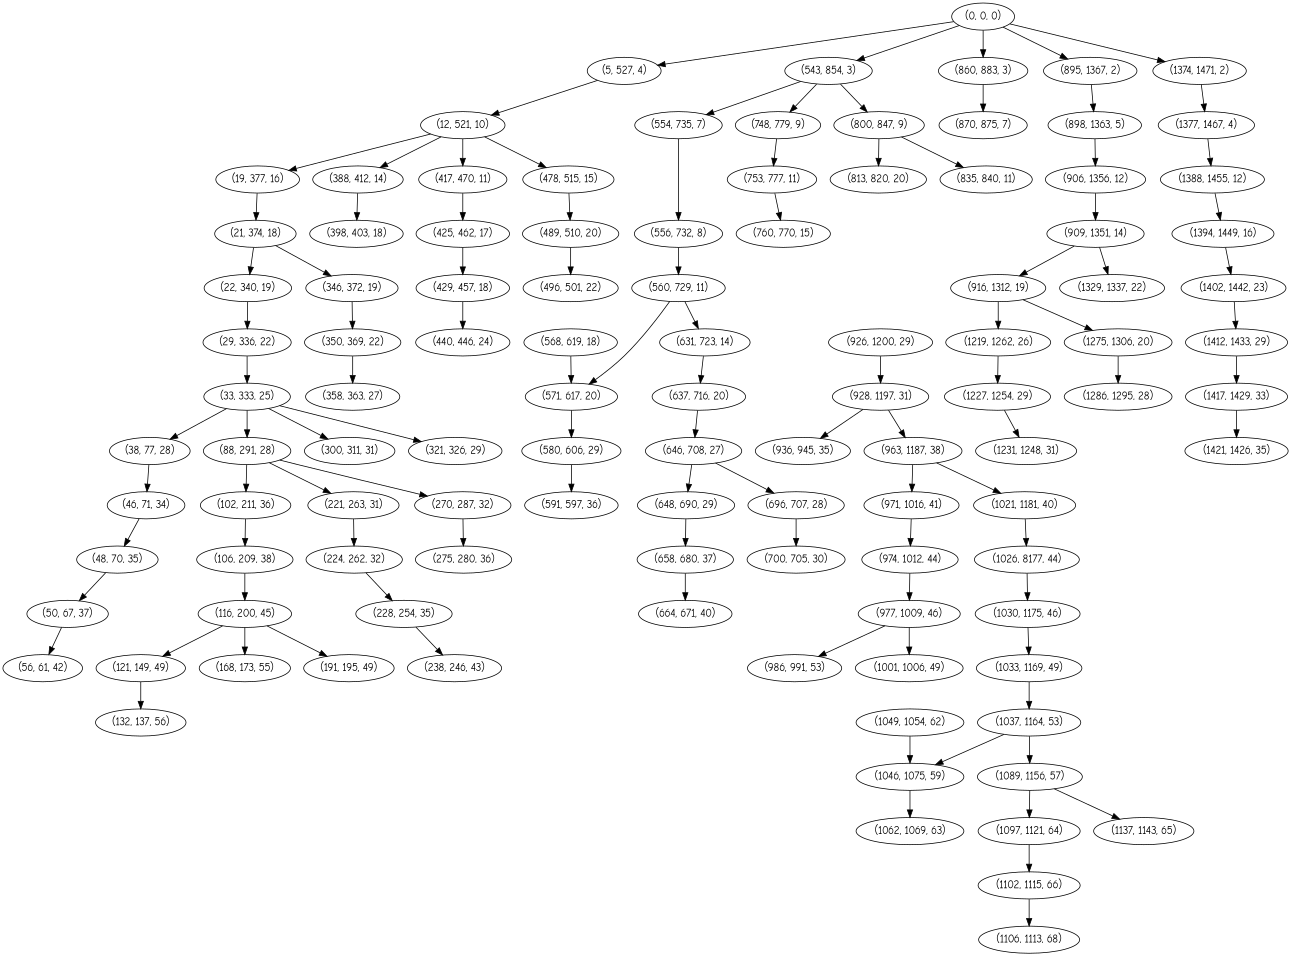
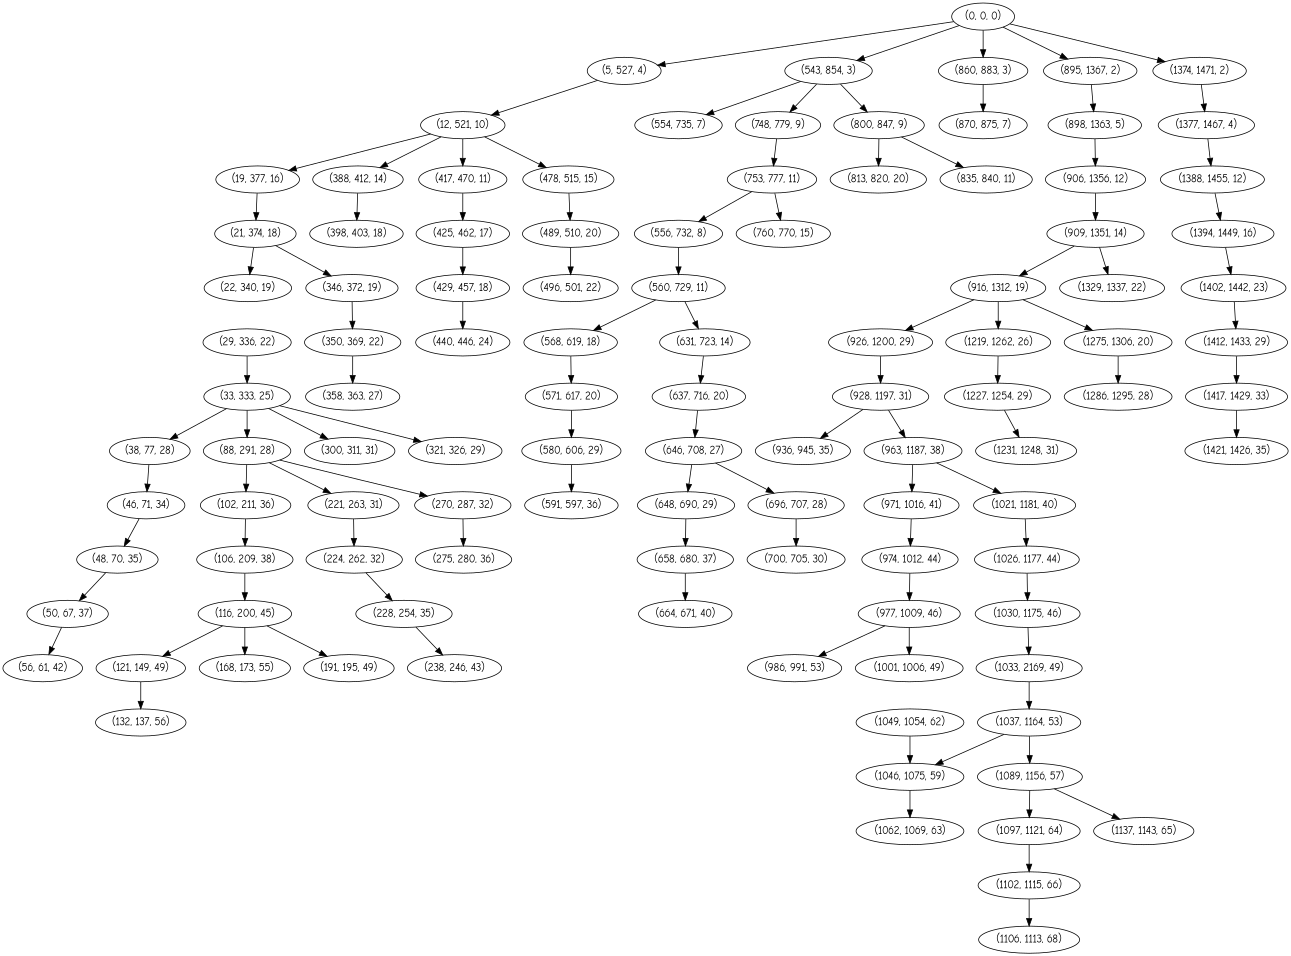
edge "(554, 735, 7)" -> "(556, 732, 8)": now "(753, 777, 11)" -> "(556, 732, 8)"
edge "(22, 340, 19)" -> "(29, 336, 22)": removed
edge "(916, 1312, 19)" -> "(926, 1200, 29)": added
edge "(560, 729, 11)" -> "(571, 617, 20)": now "(560, 729, 11)" -> "(568, 619, 18)"
node "(1026, 8177, 44)": label "(1026, 8177, 44)" -> "(1026, 1177, 44)"
node "(1033, 1169, 49)": label "(1033, 1169, 49)" -> "(1033, 2169, 49)"
